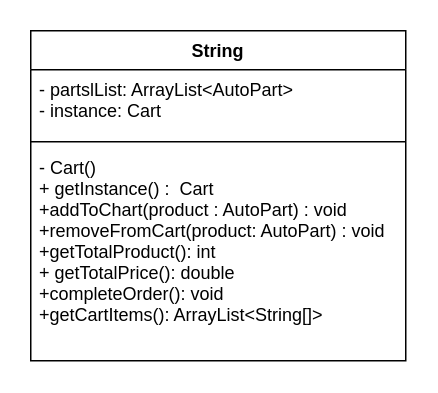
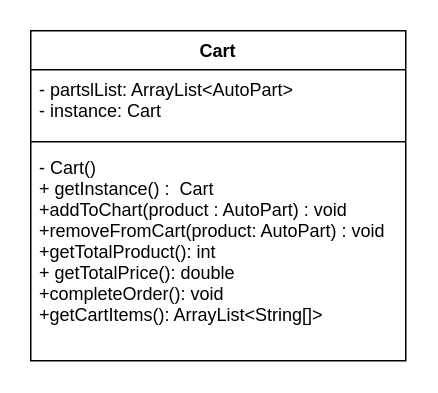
node "String": label "String" -> "Cart"
